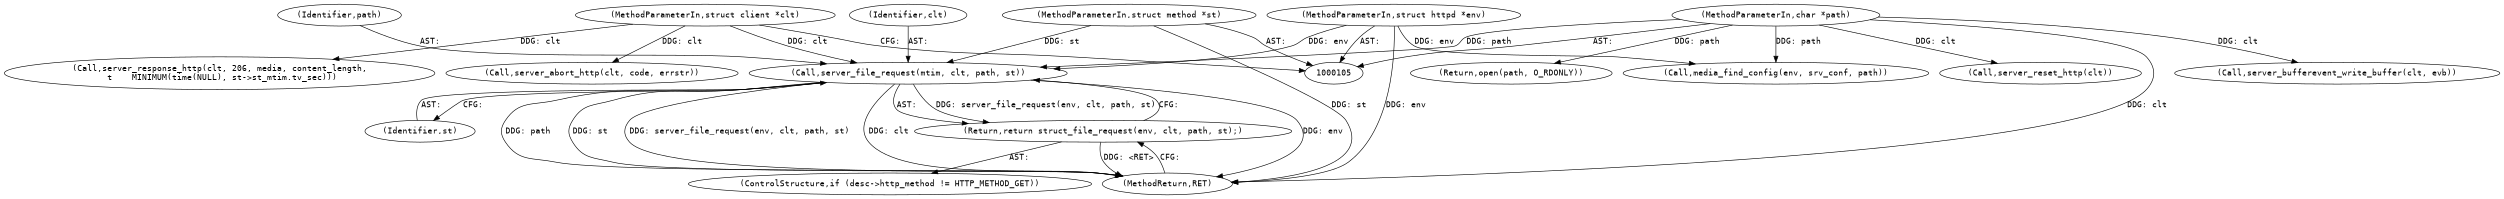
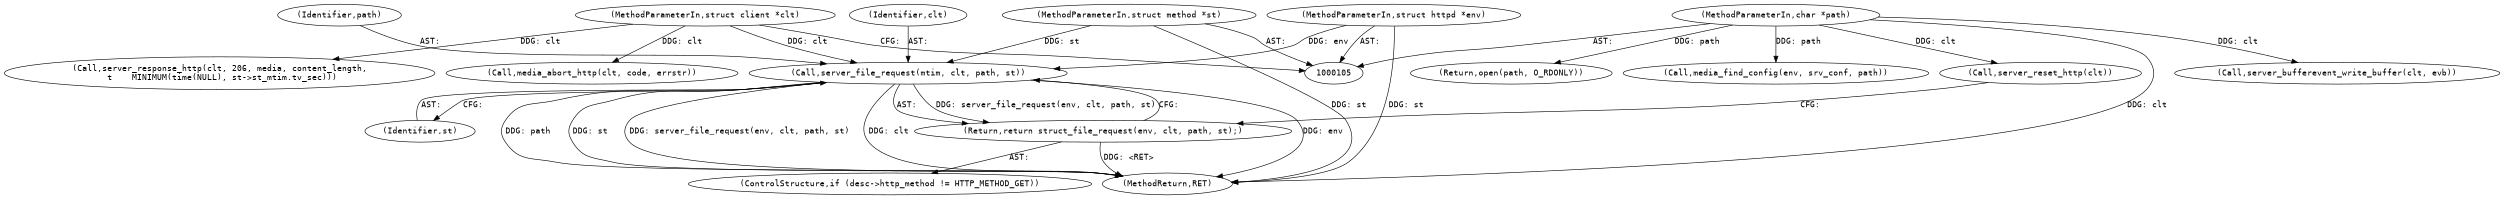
edge "(MethodParameterIn,char *path)" -> "(Call,server_file_request(mtim, clt, path, st))": removed, label "DDG: path"
edge "(MethodParameterIn,struct httpd *env)" -> "(Call,media_find_config(env, srv_conf, path))": removed, label "DDG: env"
node "(Call,server_abort_http(clt, code, errstr))": label "(Call,server_abort_http(clt, code, errstr))" -> "(Call,media_abort_http(clt, code, errstr))"
edge "(MethodParameterIn,struct httpd *env)" -> "(MethodReturn,RET)": label "DDG: env" -> "DDG: st"
edge "(MethodReturn,RET)" -> "(Return,return struct_file_request(env, clt, path, st);)": now "(Call,server_reset_http(clt))" -> "(Return,return struct_file_request(env, clt, path, st);)"
